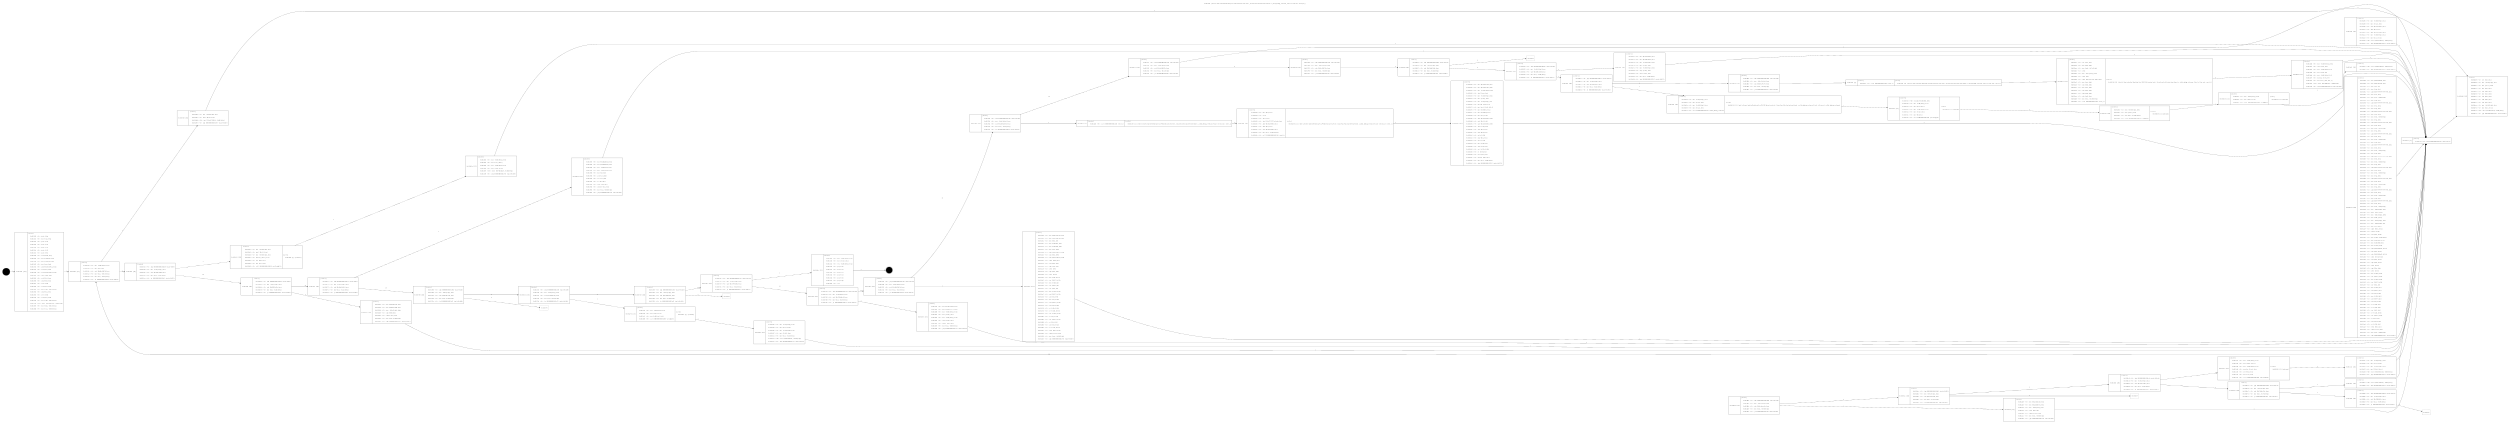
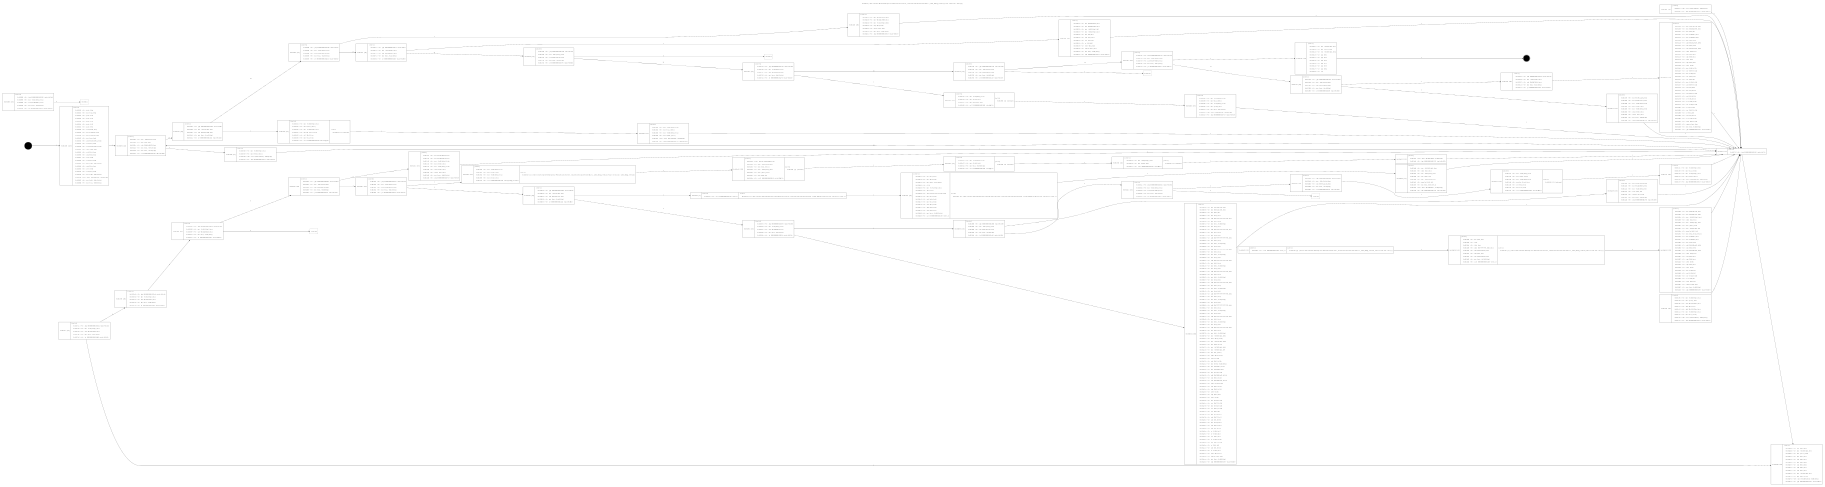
node "0x4017b0 [28]": removed
node "0x401874 [28]": added
node "0x4018e4 [28]": removed
